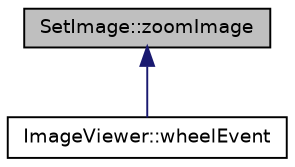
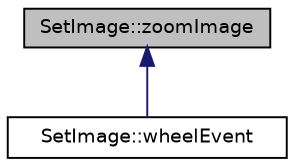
node "ImageViewer::wheelEvent": label "ImageViewer::wheelEvent" -> "SetImage::wheelEvent"
